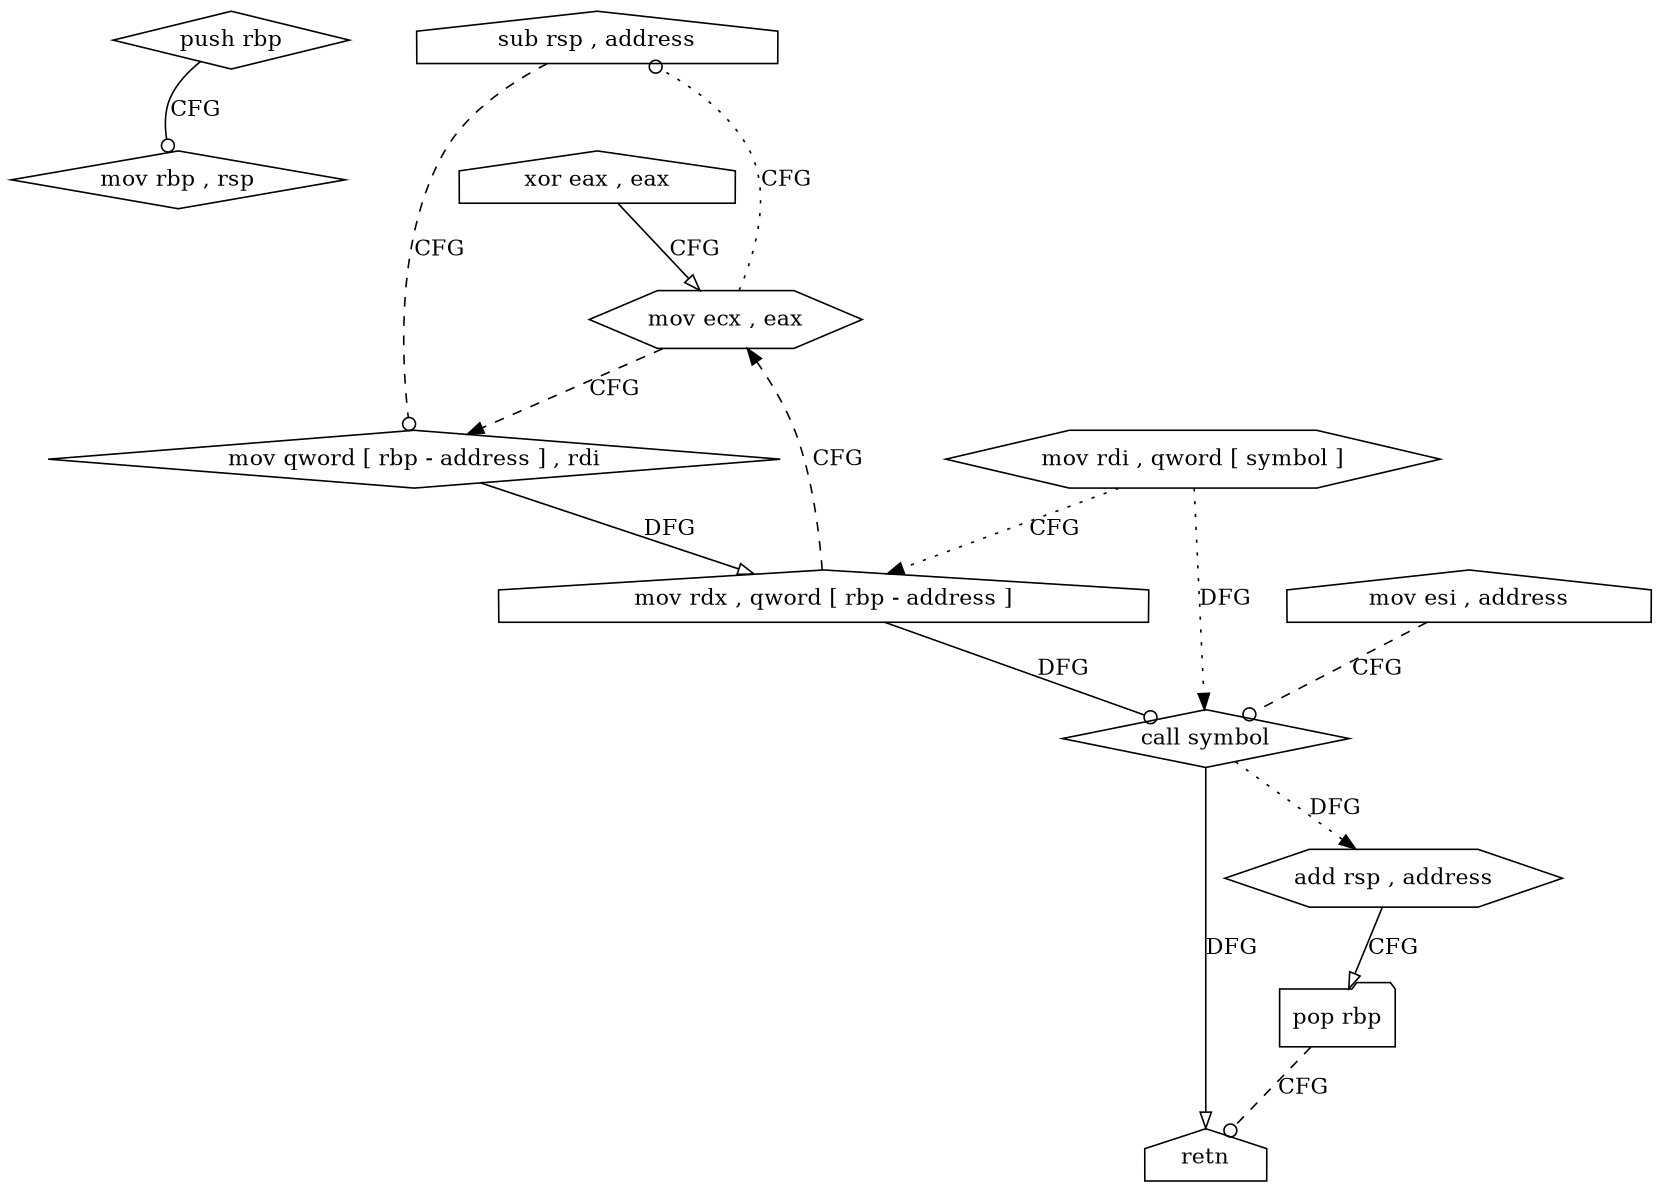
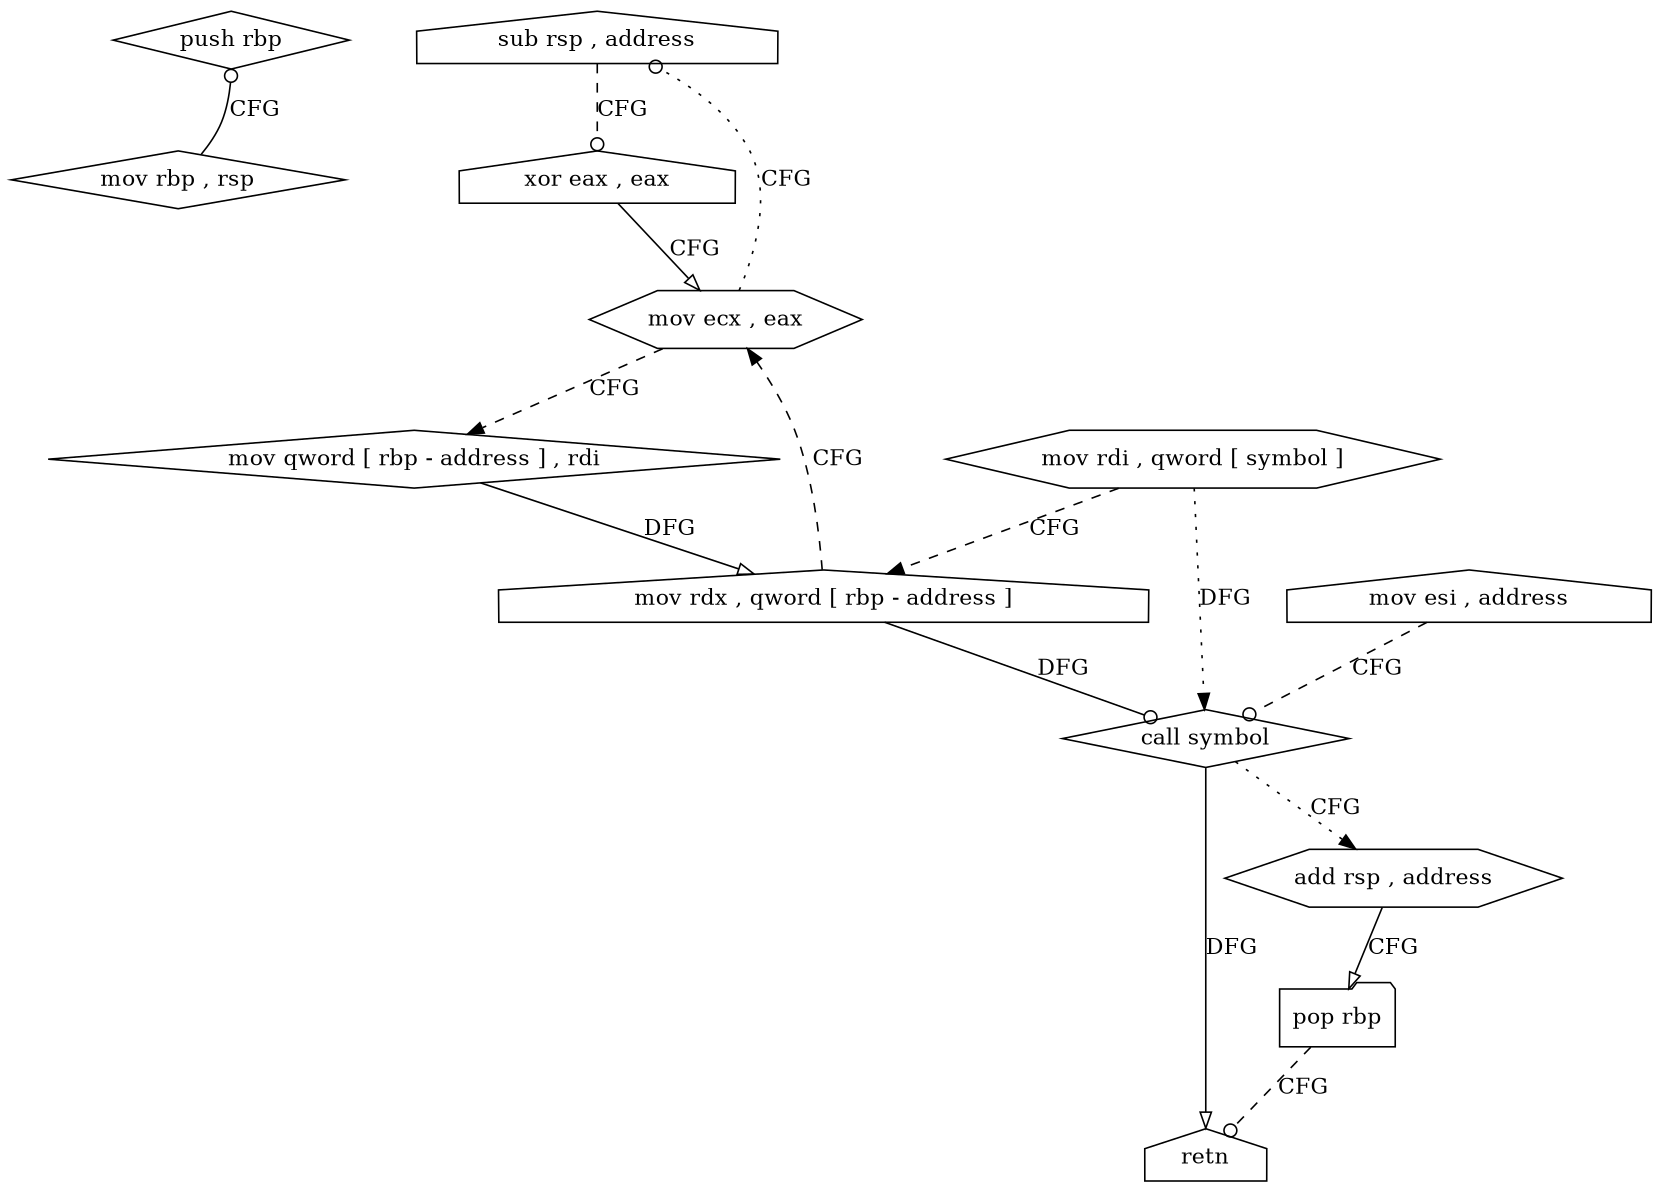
edge "push rbp" -> "mov rbp , rsp": reversed
edge "sub rsp , address" -> "mov qword [ rbp - address ] , rdi": now "sub rsp , address" -> "xor eax , eax"
edge "mov rdi , qword [ symbol ]" -> "mov rdx , qword [ rbp - address ]": style dotted -> dashed
edge "call symbol" -> "add rsp , address": label "DFG" -> "CFG"
